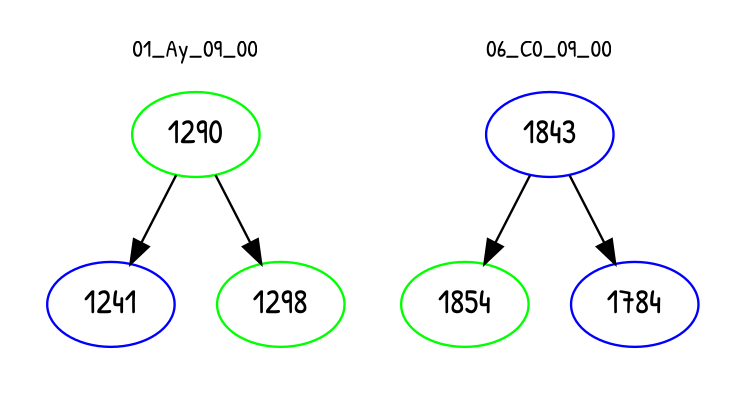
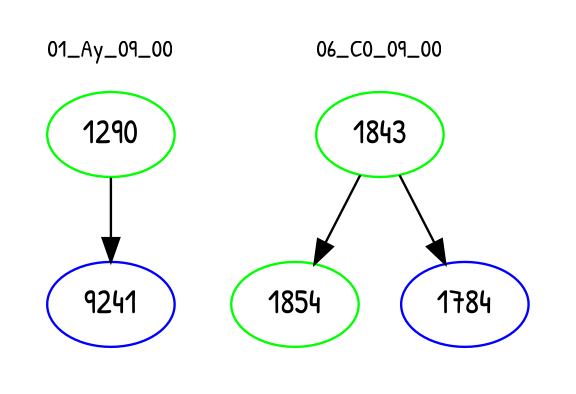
node "1843": color blue -> green
node "1241": label "1241" -> "9241"
node "1298": removed
